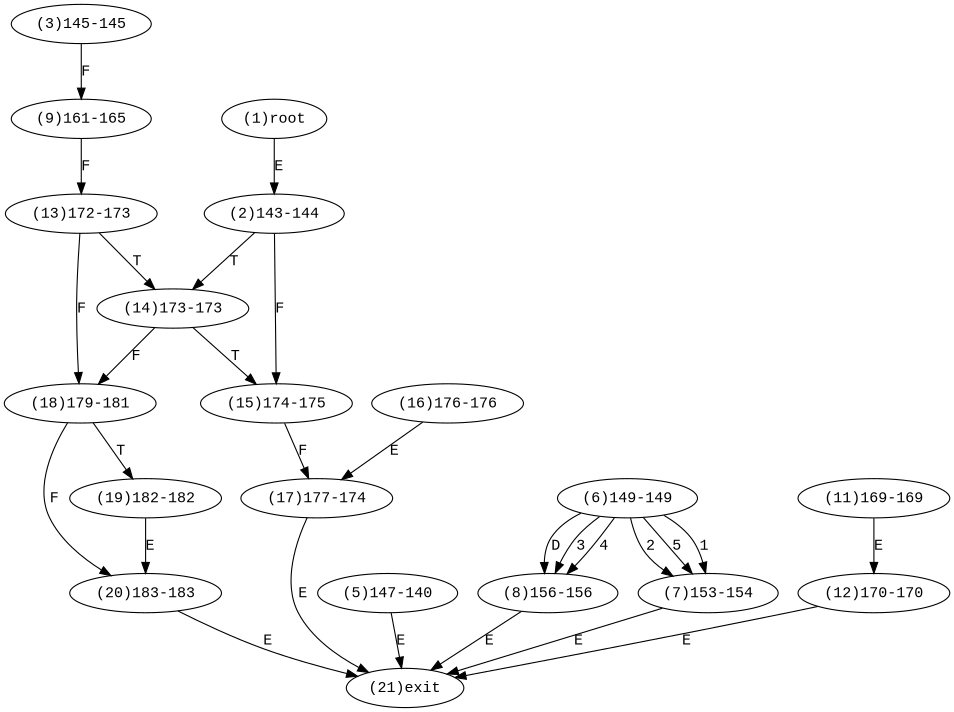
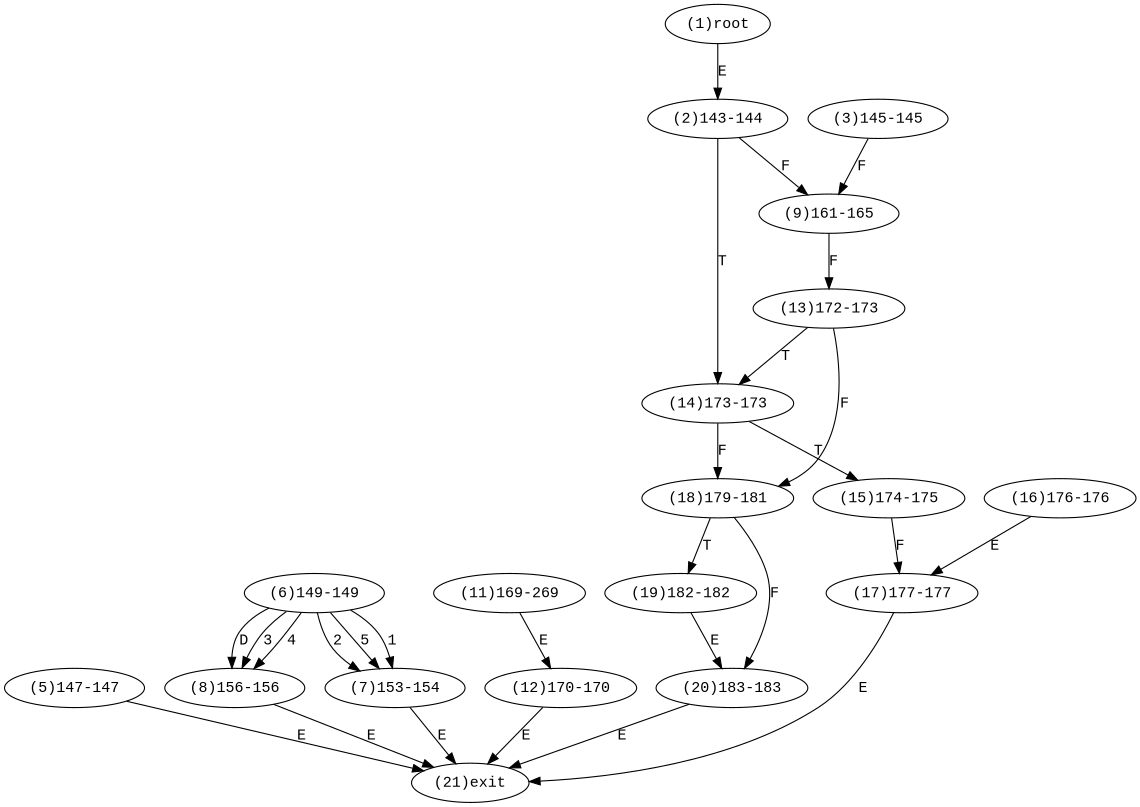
edge "(2)143-144" -> "(15)174-175": now "(2)143-144" -> "(9)161-165"
node "(17)177-174": label "(17)177-174" -> "(17)177-177"
node "(11)169-169": label "(11)169-169" -> "(11)169-269"
node "(5)147-140": label "(5)147-140" -> "(5)147-147"
